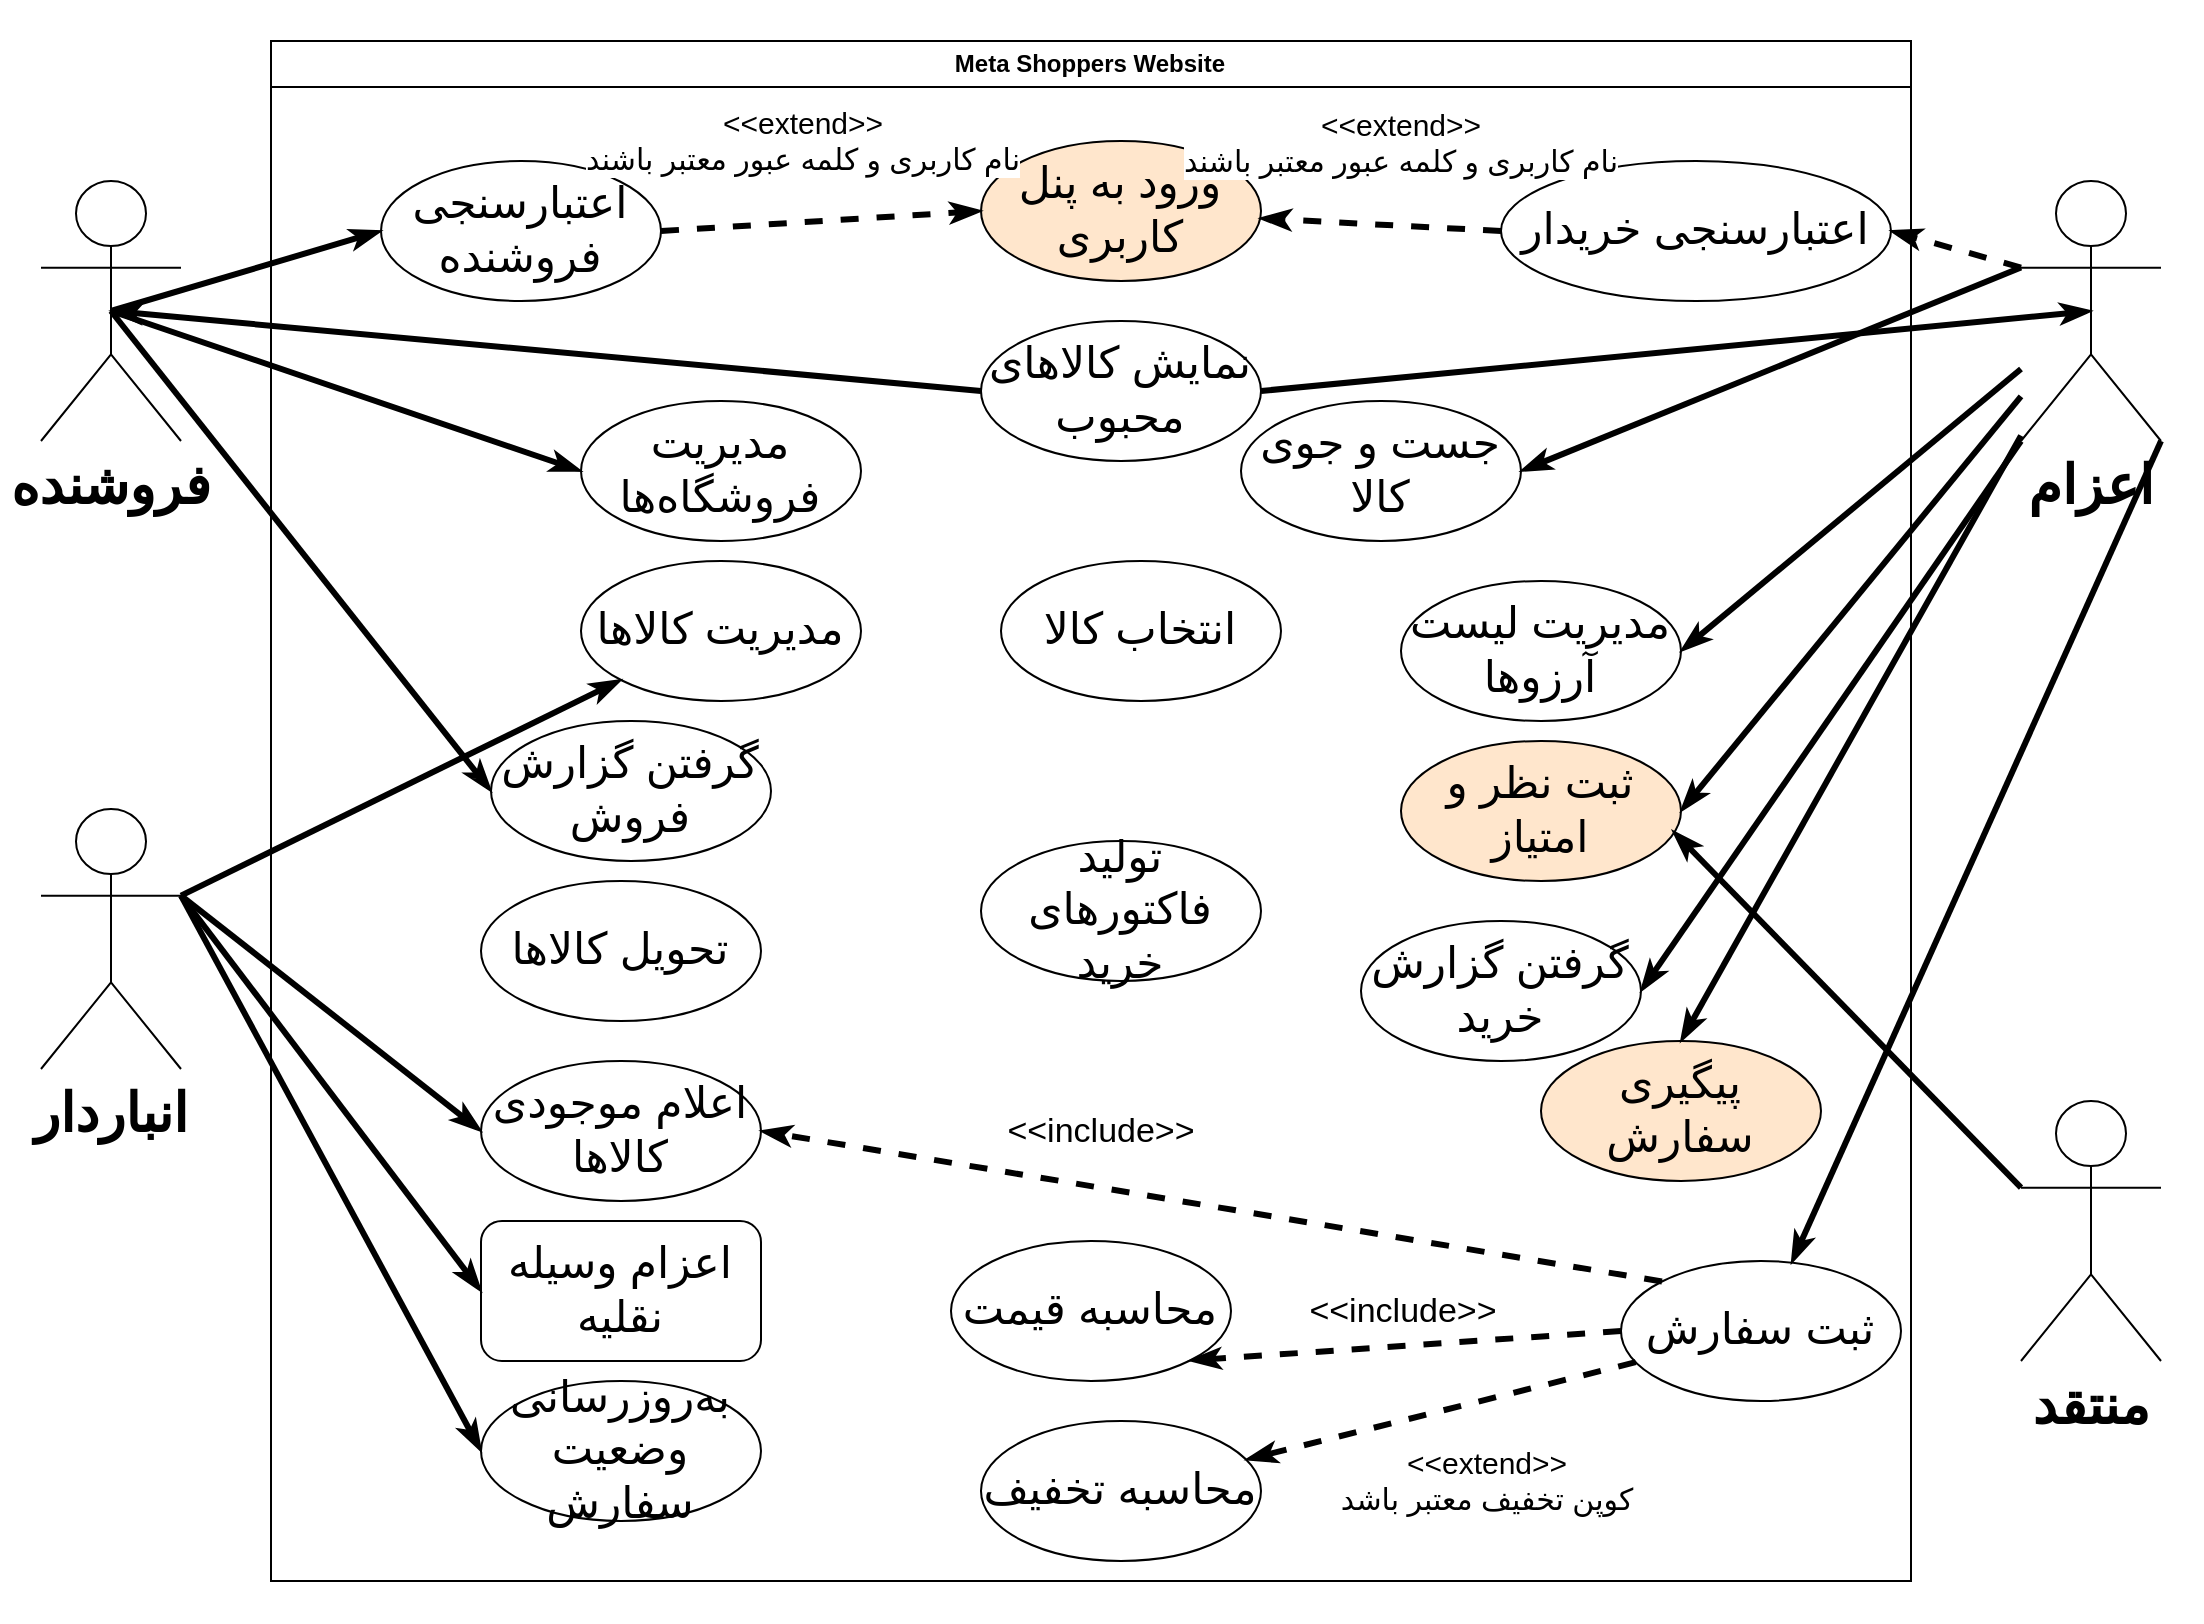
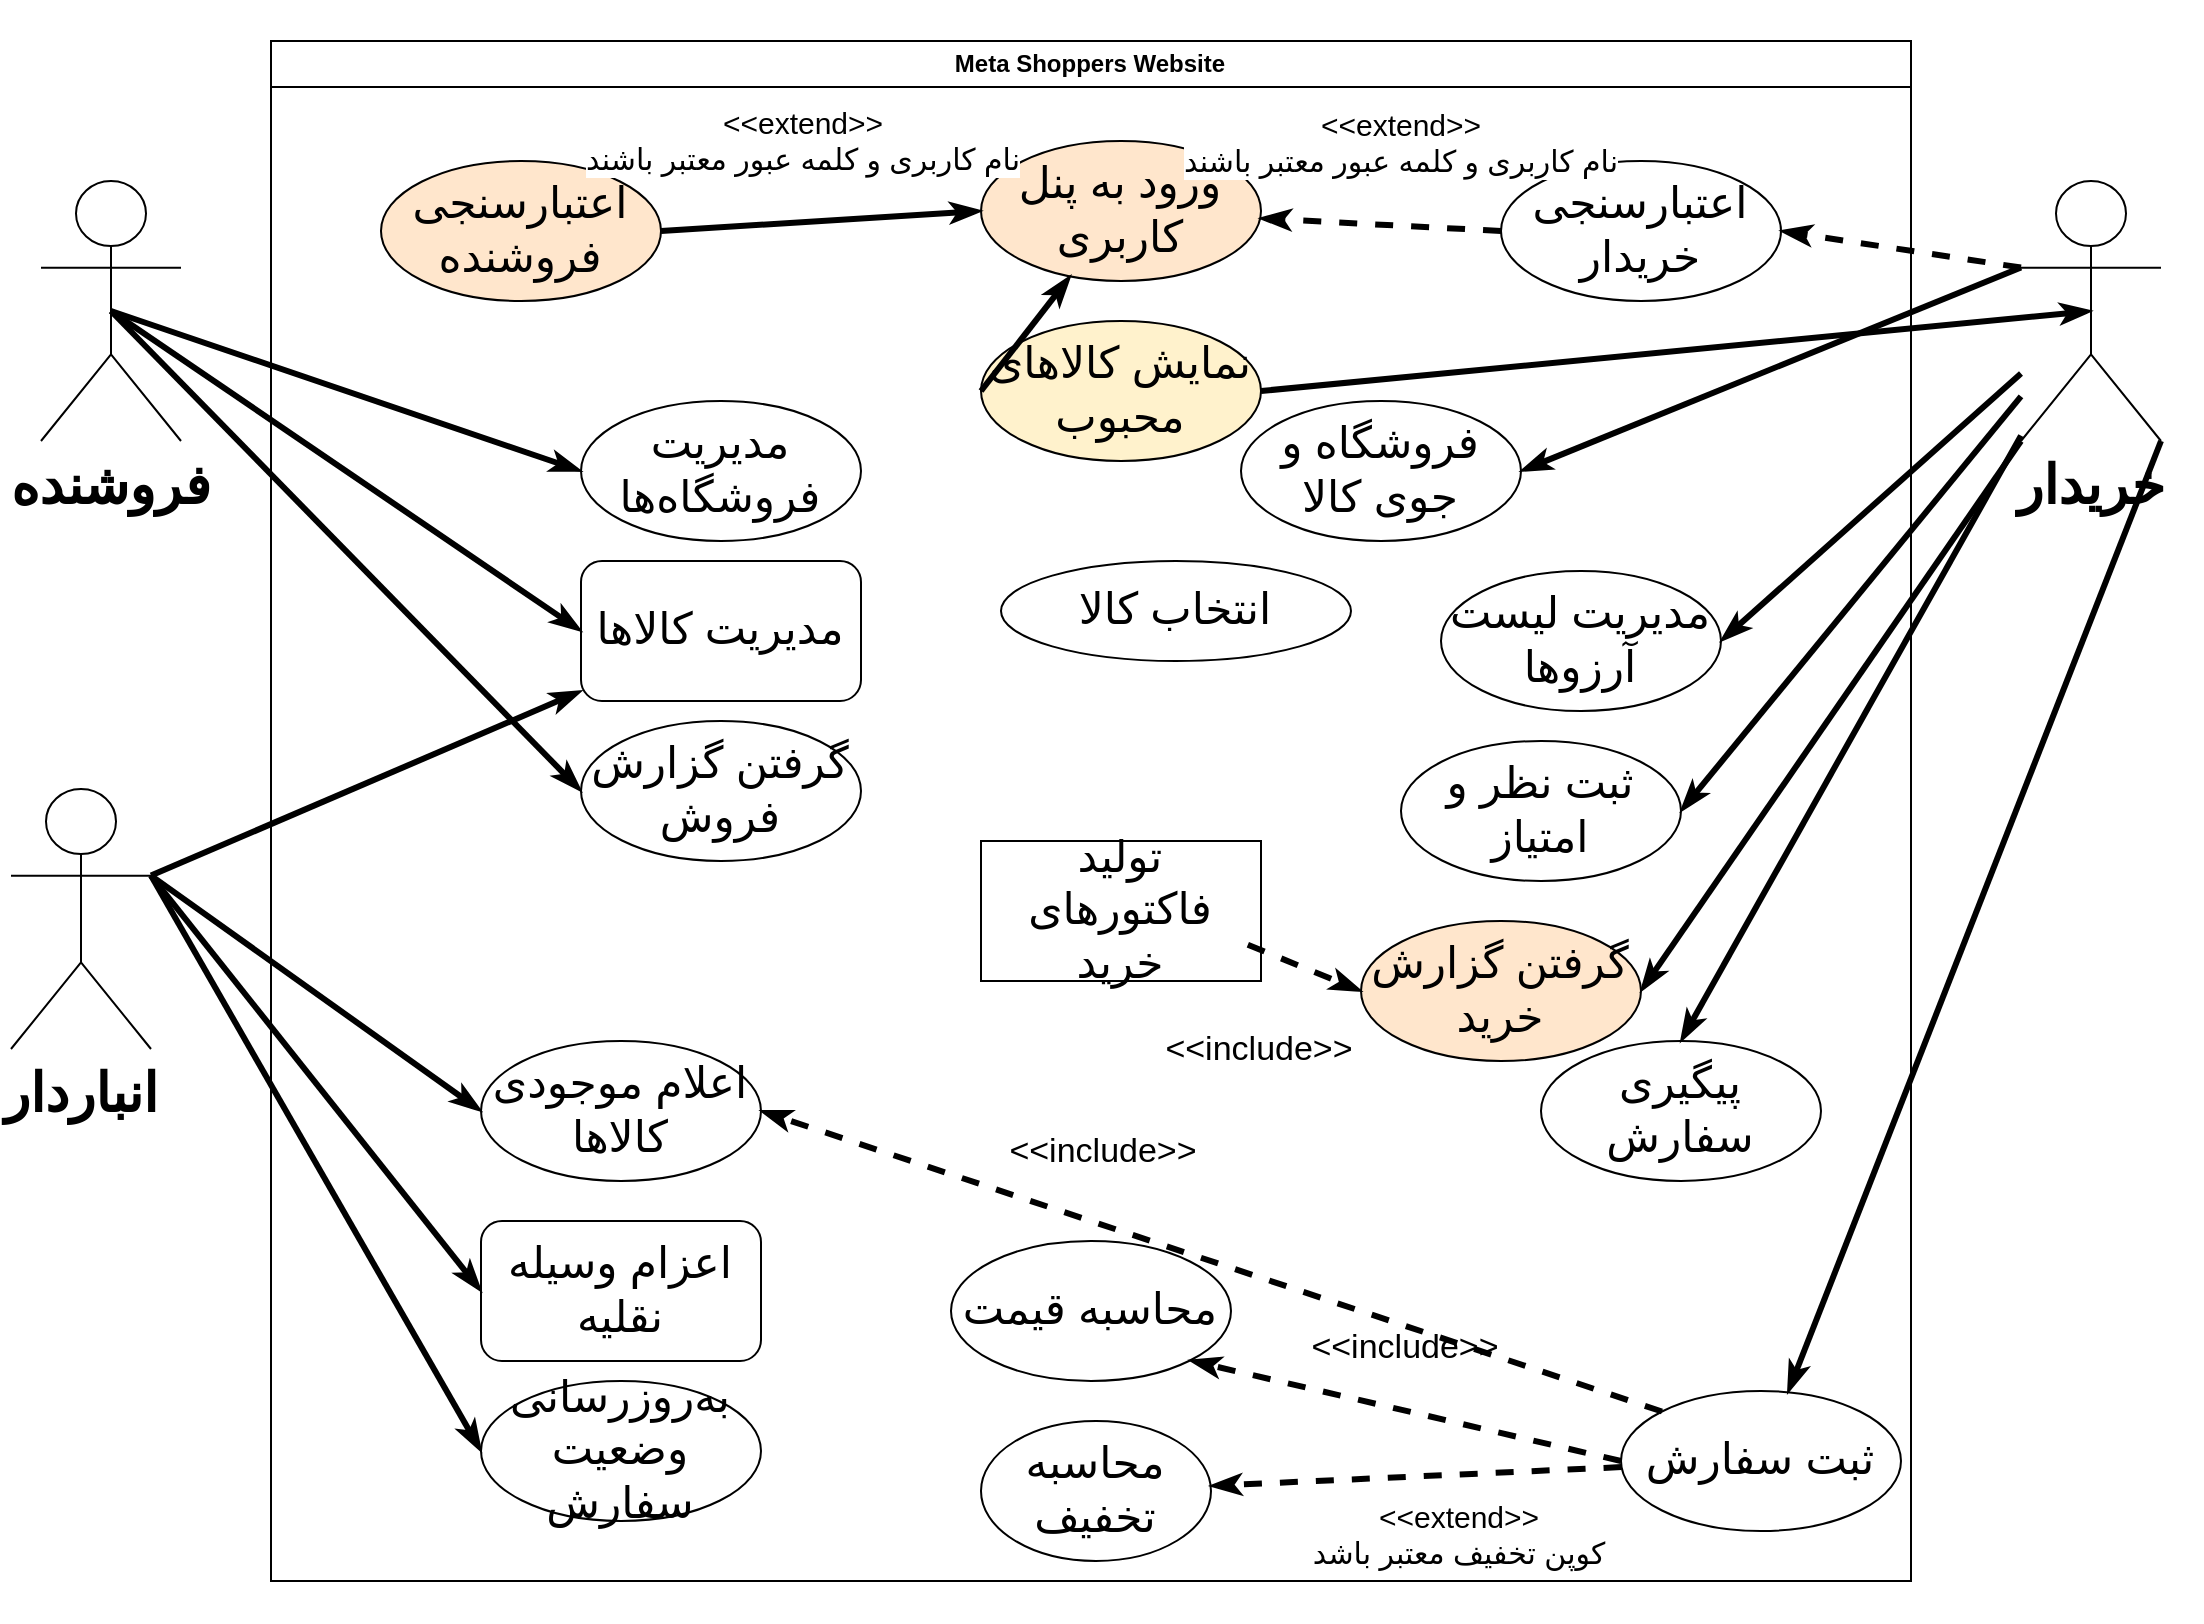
edge "اعتبارسنجی فروشنده" -> "ورود به پنل کاربری": style dashed -> solid
node "اعتبارسنجی فروشنده": fillcolor #ffffff -> #ffe6cc
node "اعتبارسنجی خریدار": size 390x140 -> 280x140
edge "فروشنده" -> "اعتبارسنجی فروشنده": removed
edge "نمایش کالاهای محبوب" -> "فروشنده": now "نمایش کالاهای محبوب" -> "ورود به پنل کاربری"
node "نمایش کالاهای محبوب": fillcolor #ffffff -> #fff2cc
node "جست و جوی کالا": label "جست و جوی کالا" -> "فروشگاه و جوی کالا"
node "اعزام": label "اعزام" -> "خریدار"
edge "فروشنده" -> "مدیریت کالاها": added
node "مدیریت کالاها": shape ellipse -> rounded rectangle
node "انتخاب کالا": size 280x140 -> 350x100
node "مدیریت لیست آرزوها": moved (1541, 651) -> (1581, 641)
node "گرفتن گزارش فروش": moved (631, 791) -> (721, 791)
node "ثبت نظر و امتیاز": fillcolor #ffe6cc -> #ffffff
node "تولید فاکتورهای خرید": shape ellipse -> rectangle
node "انباردار": moved (111, 939) -> (81, 919)
edge "منتقد" -> "ثبت نظر و امتیاز": removed
node "تحویل کالاها": removed
edge "تولید فاکتورهای خرید" -> "گرفتن گزارش خرید": added, label "<<include>>"
node "گرفتن گزارش خرید": fillcolor #ffffff -> #ffe6cc
node "پیگیری سفارش": fillcolor #ffe6cc -> #ffffff
node "اعلام موجودی کالاها": moved (621, 1131) -> (621, 1111)
node "منتقد": removed
node "ثبت سفارش": moved (1761, 1331) -> (1761, 1461)
node "محاسبه تخفیف": size 280x140 -> 230x140
